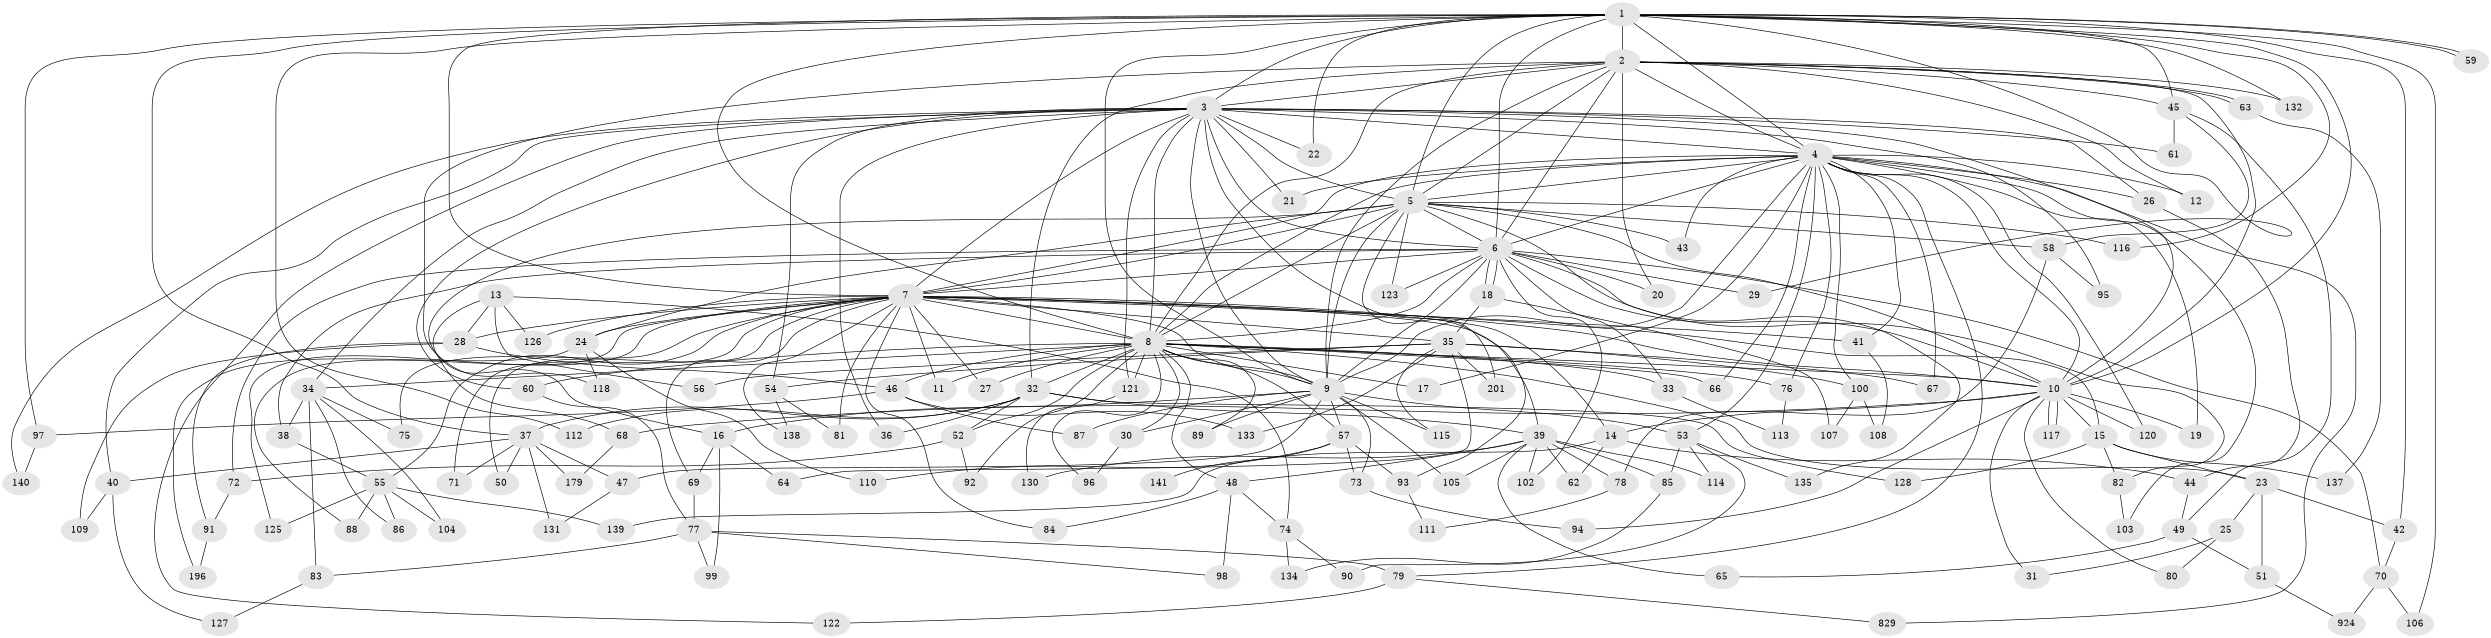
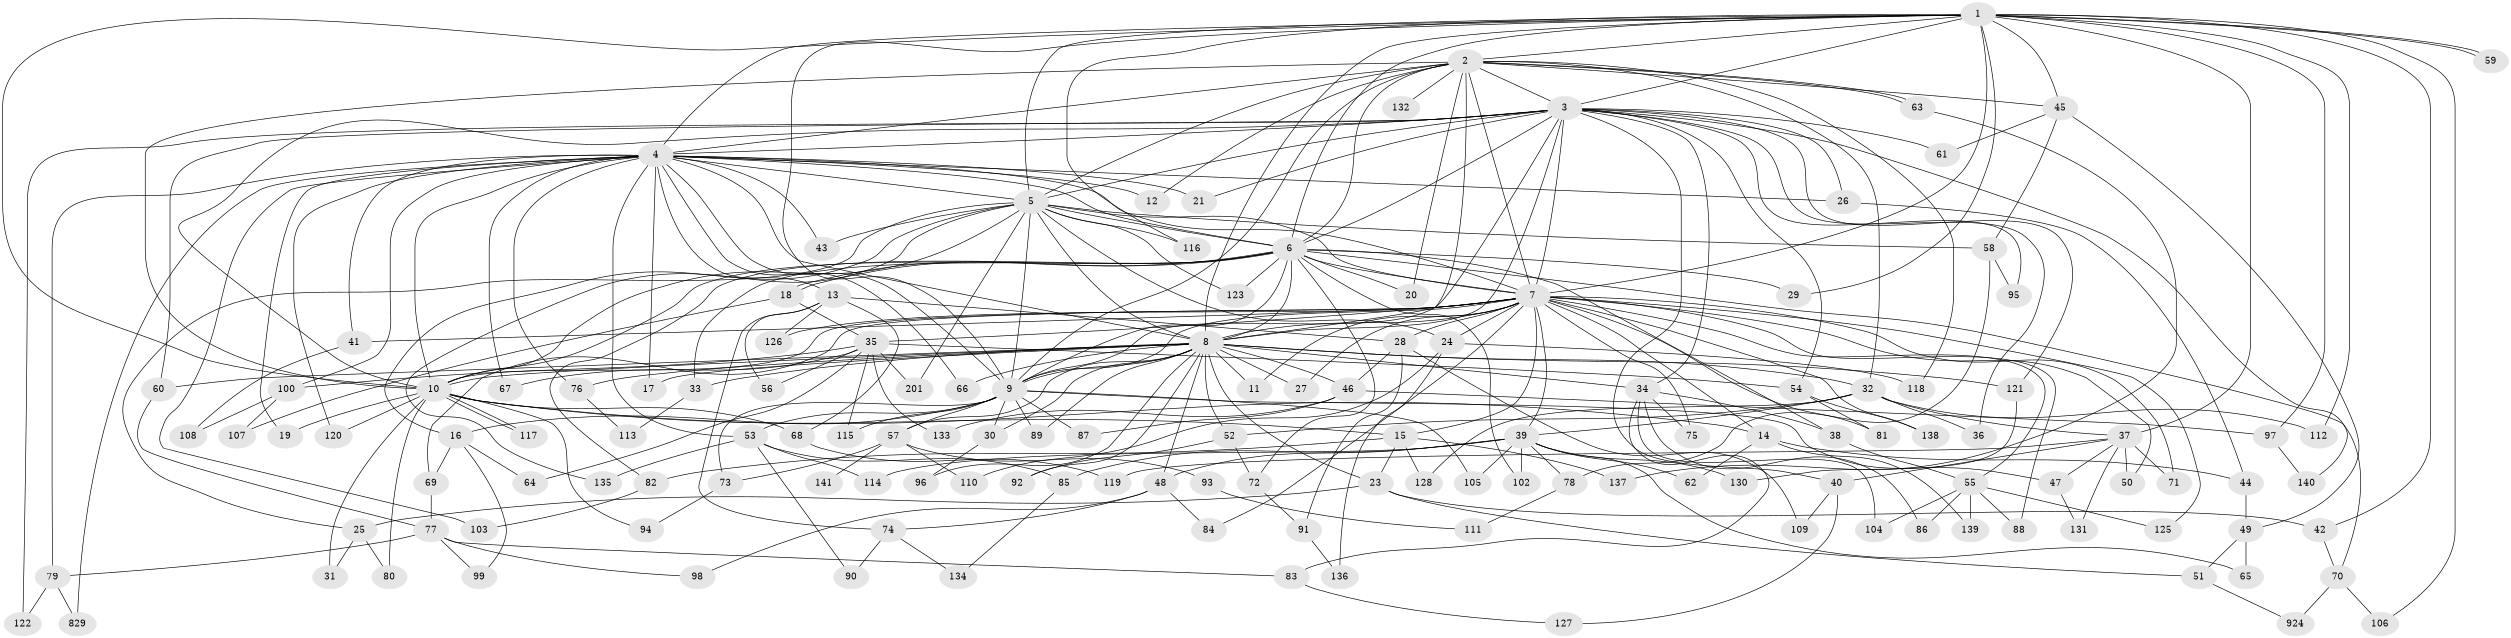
edge "1" -- "132": removed
node "22": removed
edge "2" -- "7": added
edge "4" -- "13": added
edge "5" -- "25": added
edge "3" -- "93": removed
node "179": label "179" -> "119"
node "196": label "196" -> "136"
